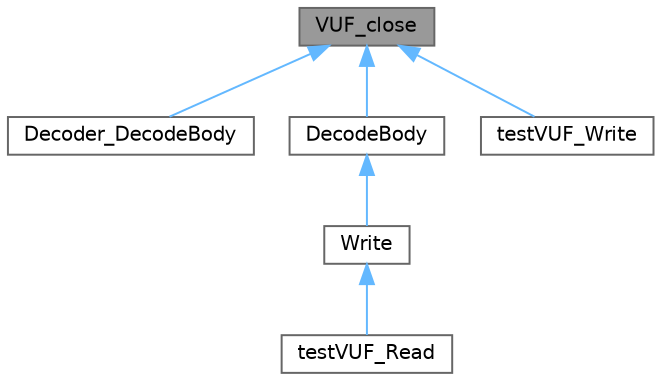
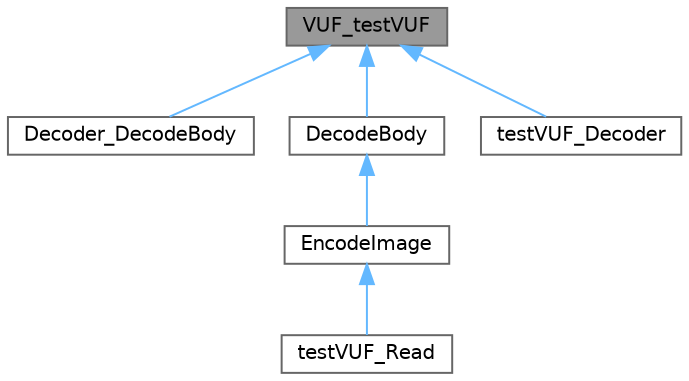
node "VUF_close": label "VUF_close" -> "VUF_testVUF"
node "testVUF_Write": label "testVUF_Write" -> "testVUF_Decoder"
node "Write": label "Write" -> "EncodeImage"
